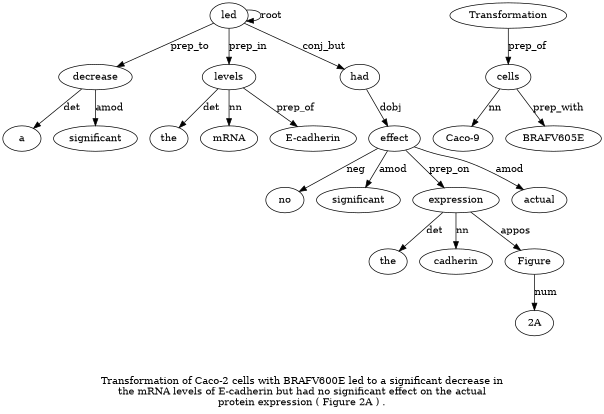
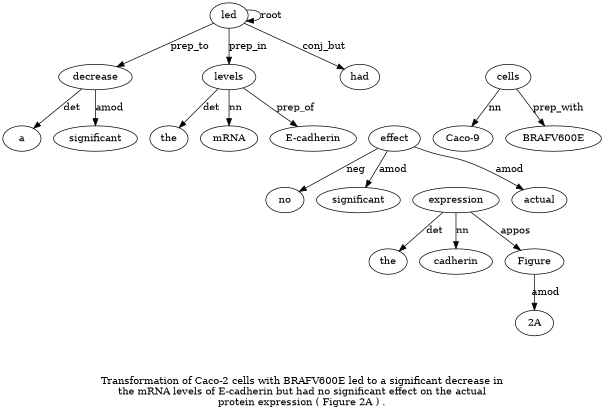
node "Transformation": removed
edge "had" -> "effect": removed, label "dobj"
node "BRAFV605E": label "BRAFV605E" -> "BRAFV600E"
edge "effect" -> "expression": removed, label "prep_on"
edge "Figure" -> "2A": label "num" -> "amod"
